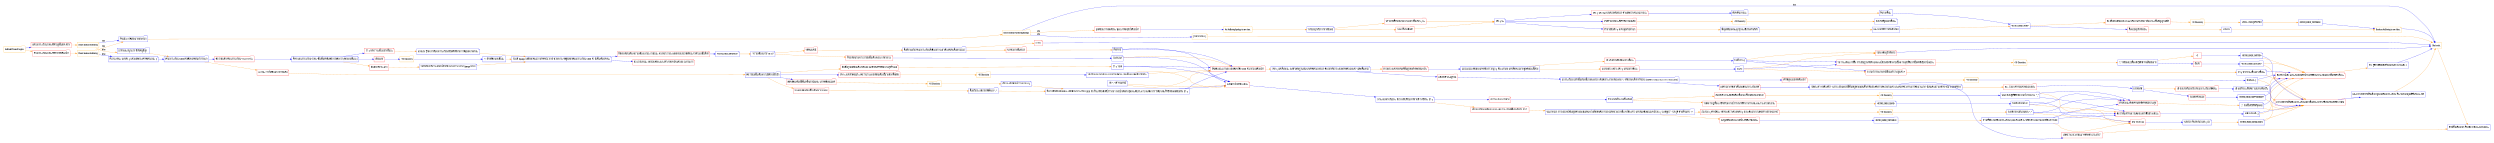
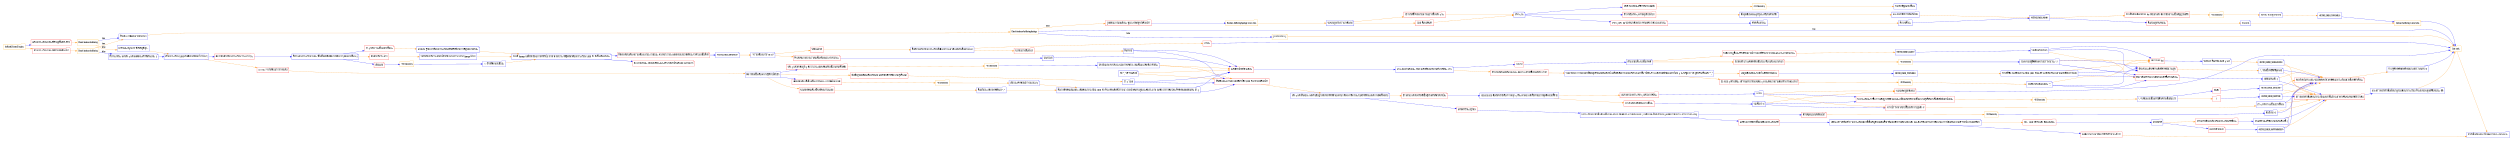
node "Aoi AoiBoringApology is now true.": label "Aoi AoiBoringApology is now true." -> "Boolean AoiBoringApology is now true."
node "งั้นค่อยคุยกันใหม่นะ": shape folder -> note
edge "โอเคโอเค" -> "เห็นพับเยอะมากเลย เคยพับไปถึง 1,000 ตัวมาก่อนหรือเปล่า": removed
node "ไม่ใช่เรื่องไร้สาระเกินไปสำหรับโครงการอวกาศ Jipangu หรอก": shape note -> folder
node "อยากจะขออะไรเหรอ": label "อยากจะขออะไรเหรอ" -> "นจะไม"
